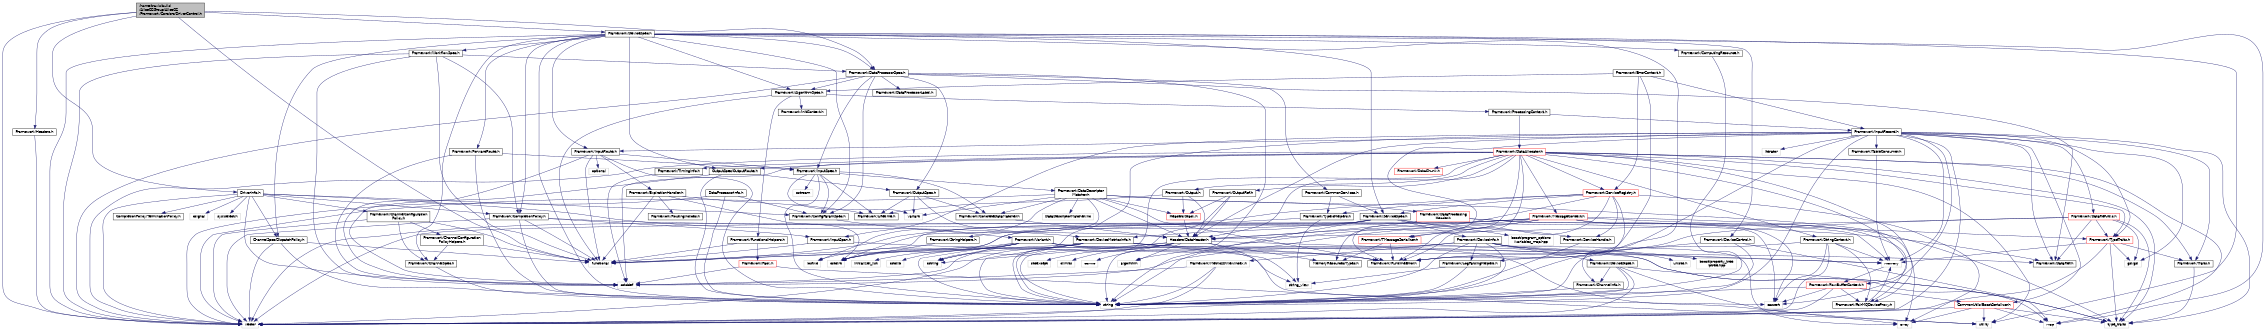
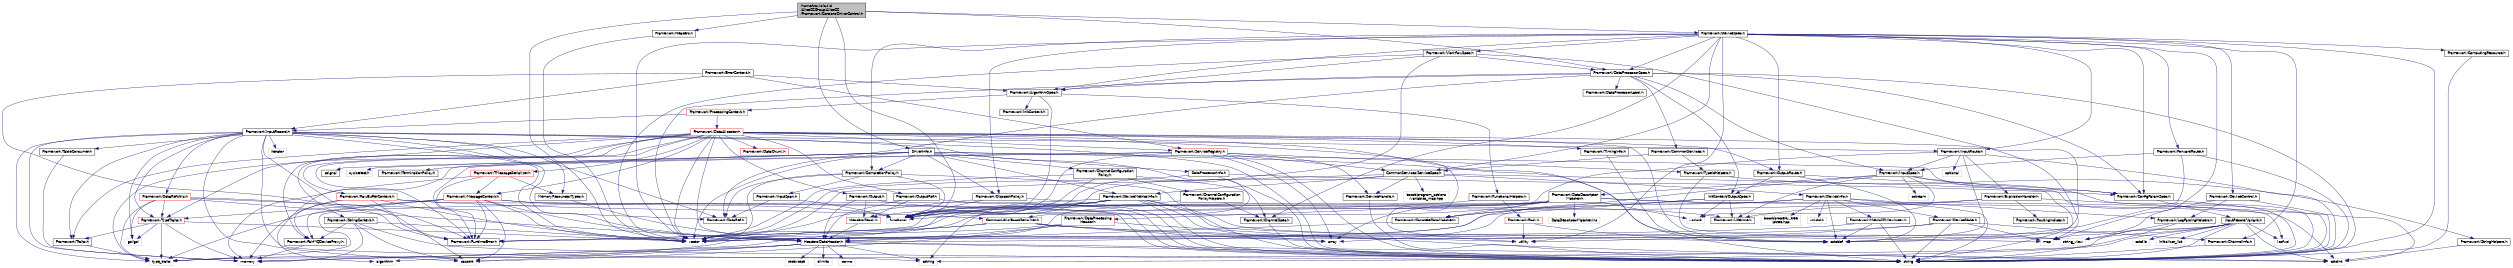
node "Framework/ProcessingContext.h": color black -> red
edge "Framework/WorkflowSpec.h" -> "Framework/CompletionPolicy.h": now "Framework/WorkflowSpec.h" -> "Framework/AlgorithmSpec.h"
edge "Framework/InputRecord.h" -> "Framework/InputSpan.h": removed
edge "DriverInfo.h" -> "DataProcessorInfo.h": added
node "OutputSpec/OutputRoute.h": label "OutputSpec/OutputRoute.h" -> "Framework/OutputRoute.h"
node "Framework/OutputSpec.h": label "Framework/OutputSpec.h" -> "InitContext/OutputSpec.h"
node "CompletionPolicy/TerminationPolicy.h": label "CompletionPolicy/TerminationPolicy.h" -> "Framework/TerminationPolicy.h"
node "csignal": color grey75 -> black
node "Framework/ServiceSpec.h": label "Framework/ServiceSpec.h" -> "CommonServices/ServiceSpec.h"
edge "Framework/MessageContext.h" -> "Framework/TMessageSerializer.h": reversed
node "ChannelSpec/DispatchPolicy.h": label "ChannelSpec/DispatchPolicy.h" -> "Framework/DispatchPolicy.h"
node "Framework/Variant.h": label "Framework/Variant.h" -> "InputRecord/Variant.h"
edge "Framework/ConfigParamSpec.h" -> "string": added
edge "Headers/DataHeader.h" -> "MemoryResources/Types.h": reversed
node "Framework/Metric2DViewIndex.h": color grey75 -> black
edge "memory" -> "Framework/RawBufferContext.h": reversed
